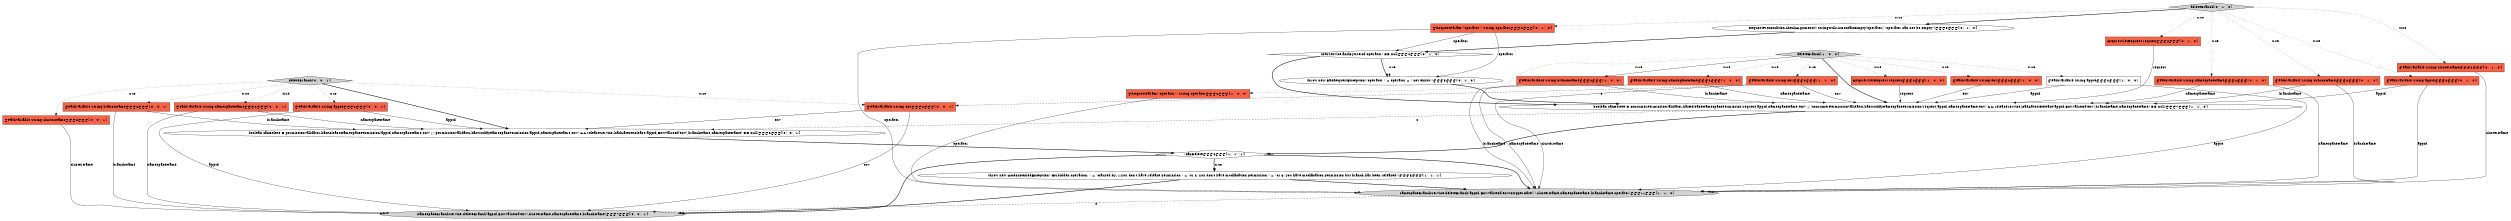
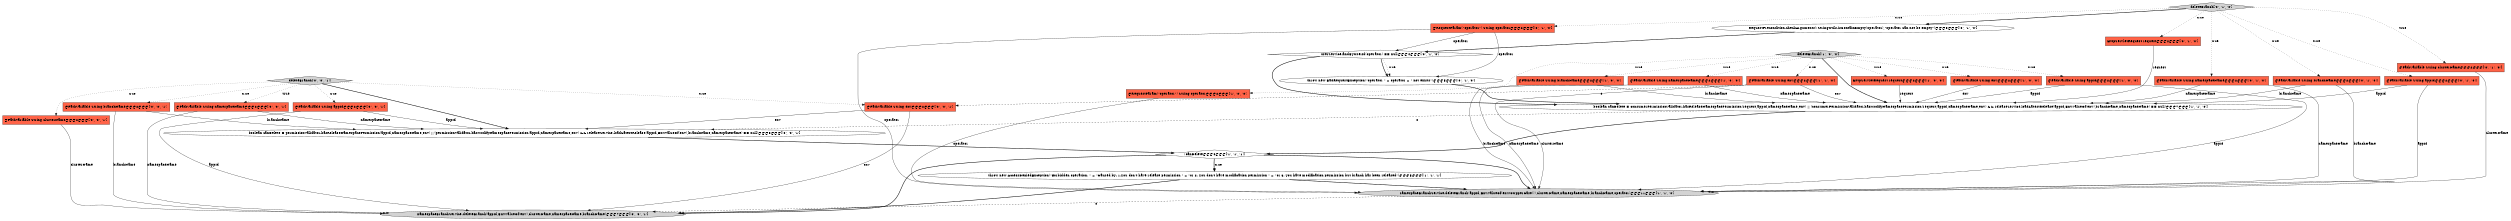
edge "deleteBranch['1', '0', '0']" -> "@PathVariable String branchName@@@2@@@['1', '0', '0']": style solid -> dotted
node "@PathVariable String appId@@@2@@@['1', '0', '0']": fillcolor white -> tomato
